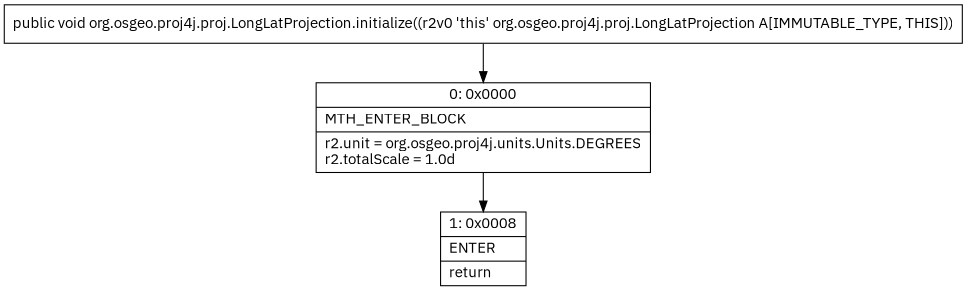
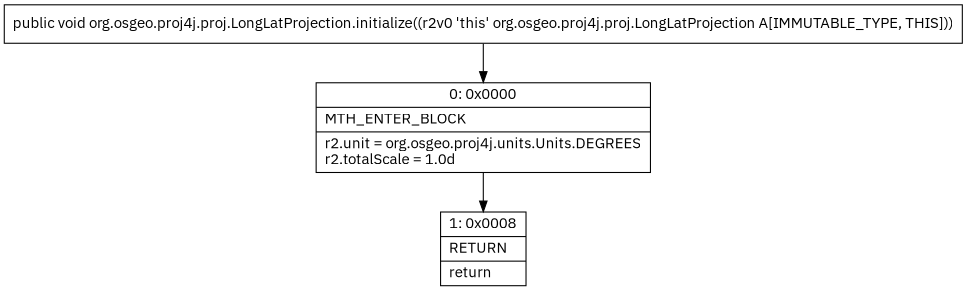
node "1: 0x0008": text "ENTER" -> "RETURN"
